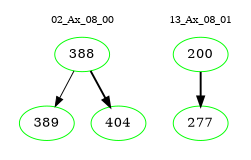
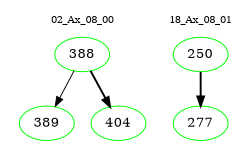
cluster "13_Ax_08_01": label "13_Ax_08_01" -> "18_Ax_08_01"
node "200": label "200" -> "250"
